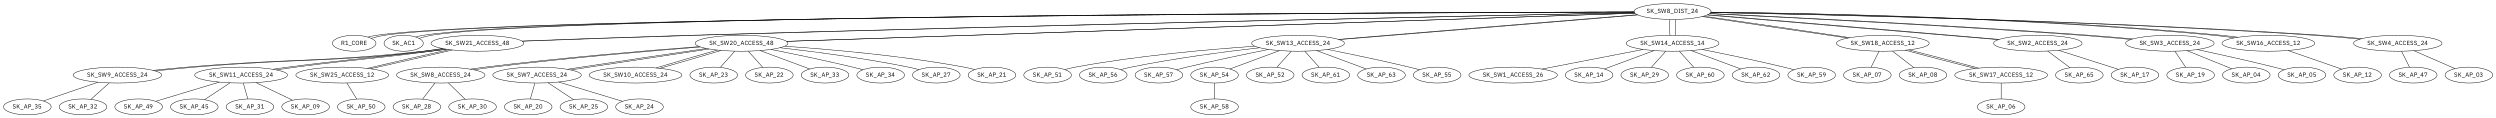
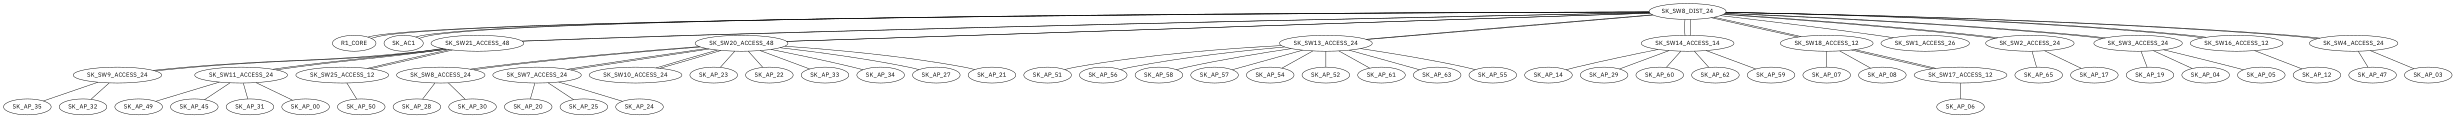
edge "SK_SW14_ACCESS_14" -- "SK_SW1_ACCESS_26": now "SK_SW8_DIST_24" -- "SK_SW1_ACCESS_26"
edge "SK_AP_54" -- "SK_AP_58": now "SK_SW13_ACCESS_24" -- "SK_AP_58"
node "SK_AP_09": label "SK_AP_09" -> "SK_AP_00"
